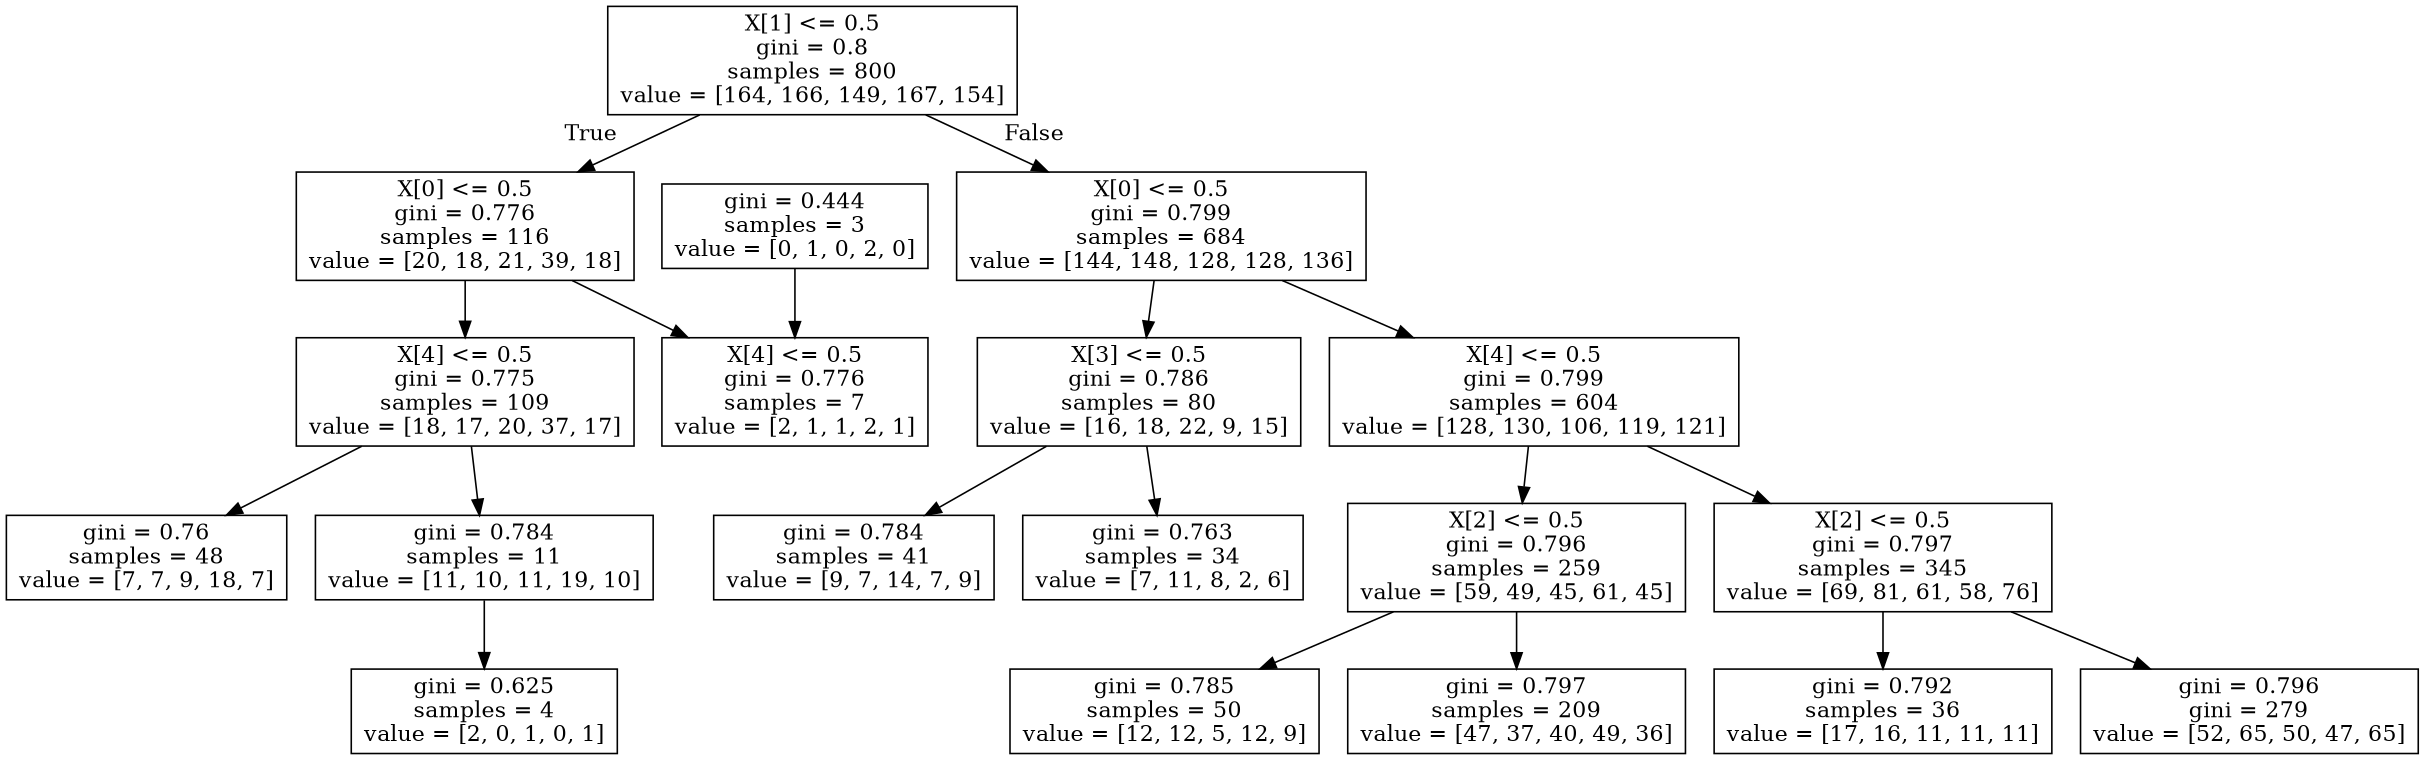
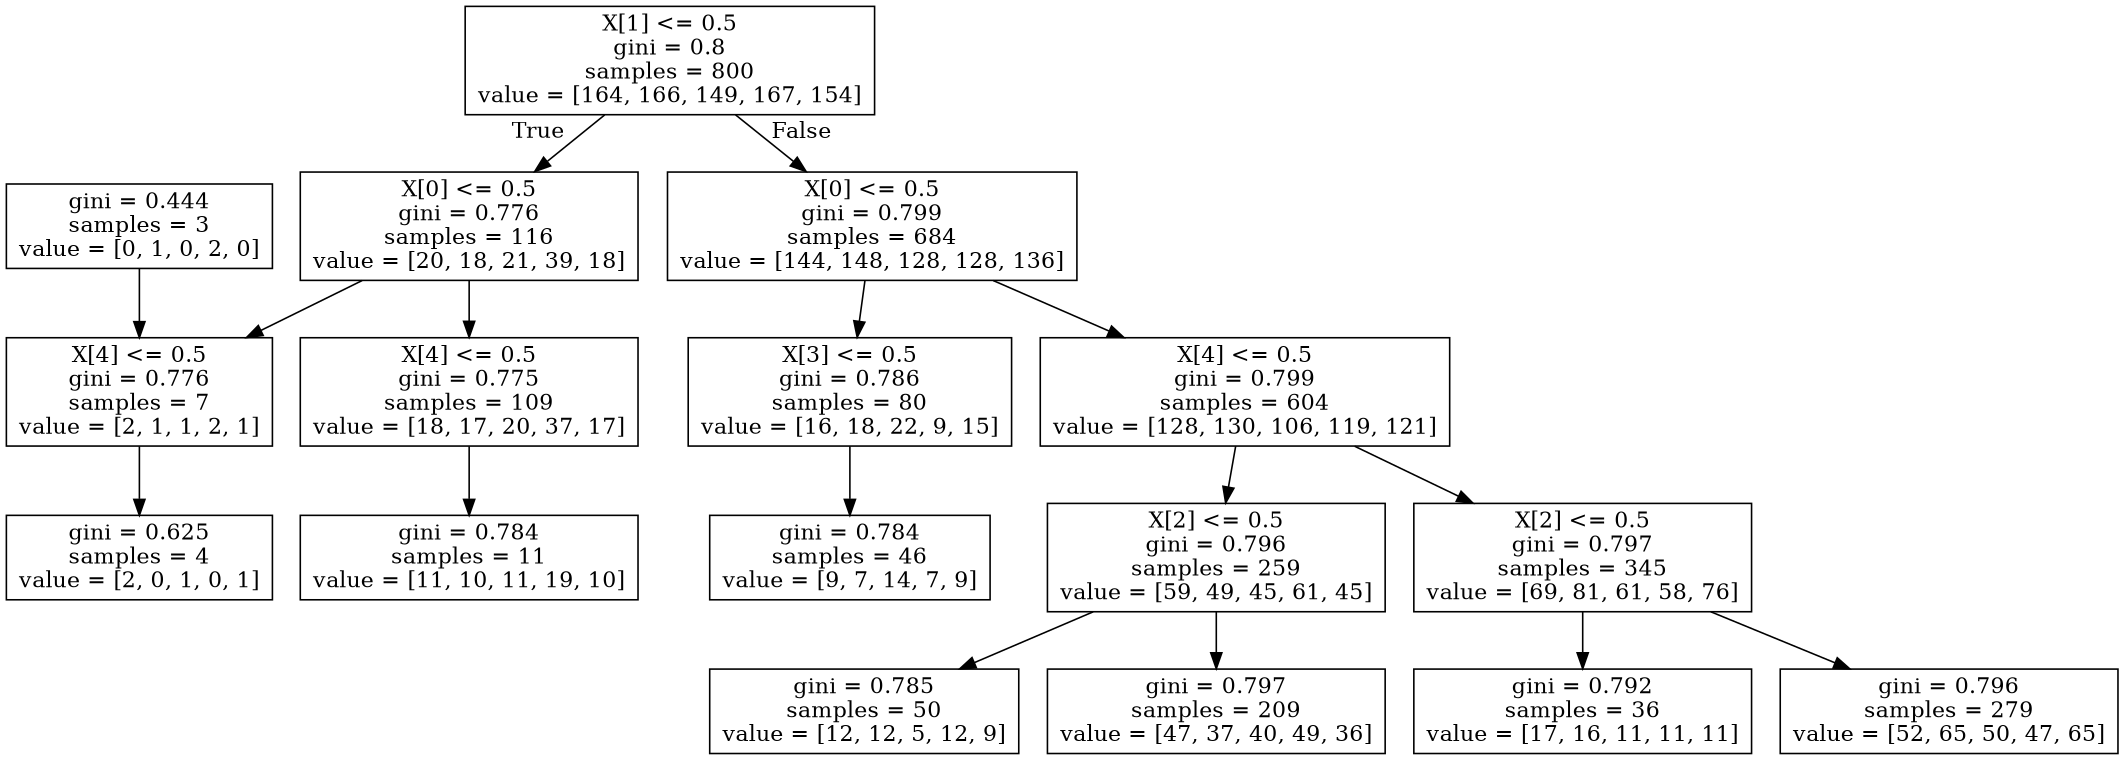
node "gini = 0.76 samples = 48 value = [7, 7, 9, 18, 7]": removed
node "gini = 0.784 samples = 41 value = [9, 7, 14, 7, 9]": label "gini = 0.784 samples = 41 value = [9, 7, 14, 7, 9]" -> "gini = 0.784 samples = 46 value = [9, 7, 14, 7, 9]"
node "gini = 0.763 samples = 34 value = [7, 11, 8, 2, 6]": removed
edge "gini = 0.784 samples = 11 value = [11, 10, 11, 19, 10]" -> "gini = 0.625 samples = 4 value = [2, 0, 1, 0, 1]": now "X[4] <= 0.5 gini = 0.776 samples = 7 value = [2, 1, 1, 2, 1]" -> "gini = 0.625 samples = 4 value = [2, 0, 1, 0, 1]"
node "gini = 0.796 gini = 279 value = [52, 65, 50, 47, 65]": label "gini = 0.796 gini = 279 value = [52, 65, 50, 47, 65]" -> "gini = 0.796 samples = 279 value = [52, 65, 50, 47, 65]"
